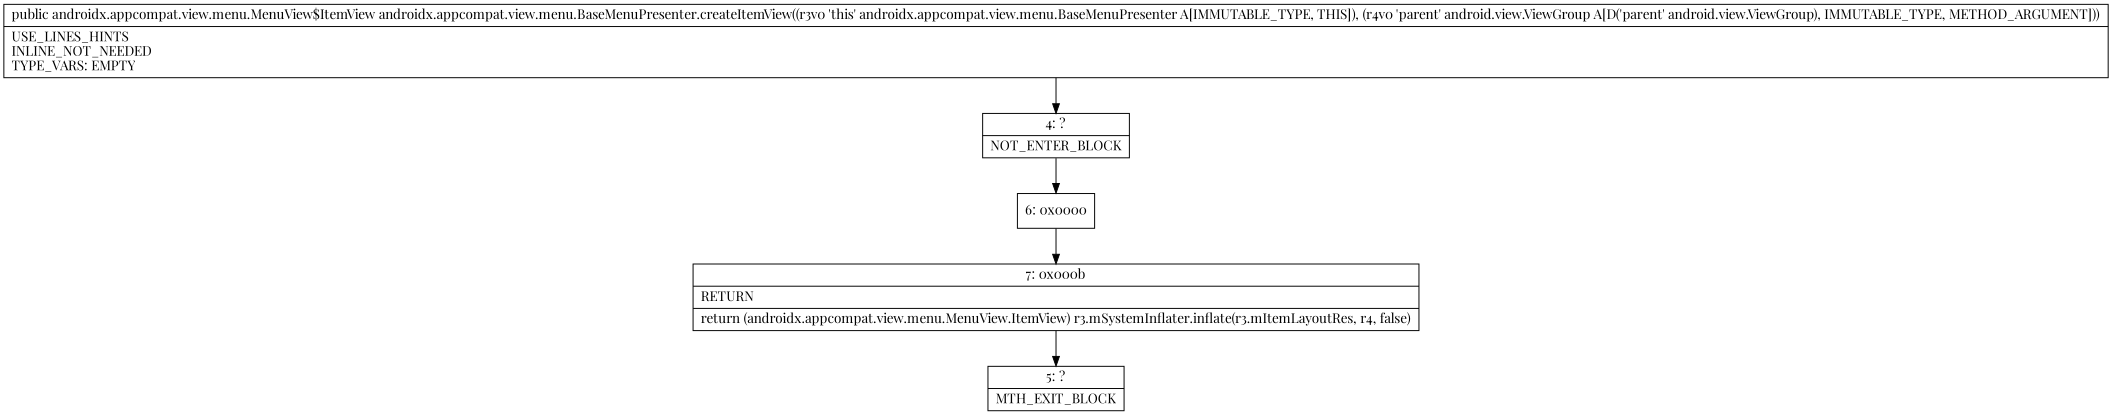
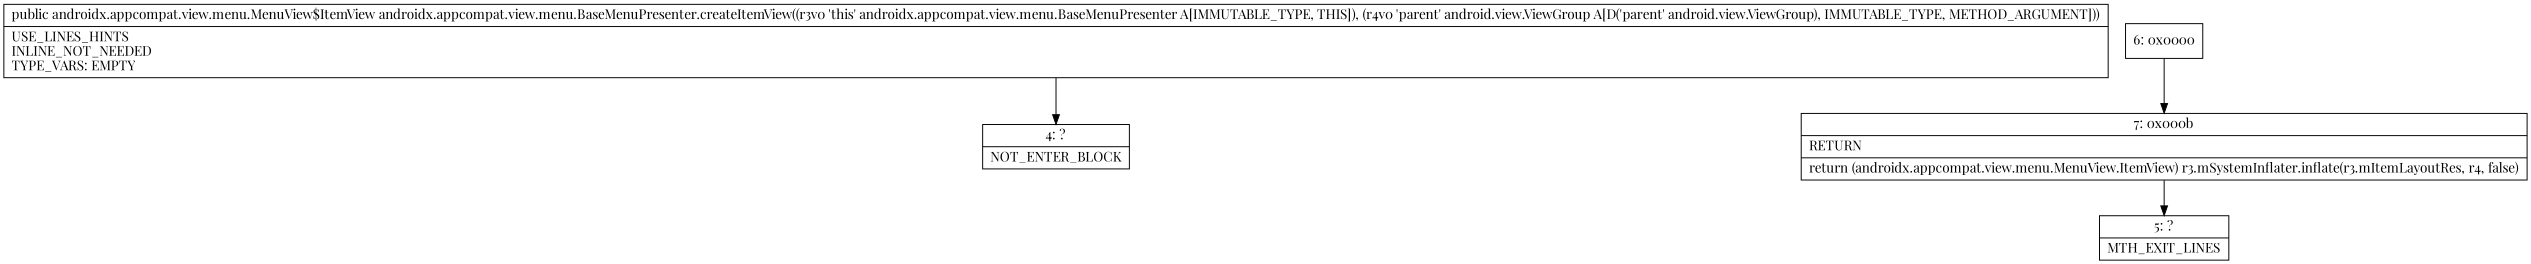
edge "4: ?" -> "6: 0x0000": removed
node "5: ?": text "MTH_EXIT_BLOCK" -> "MTH_EXIT_LINES"
